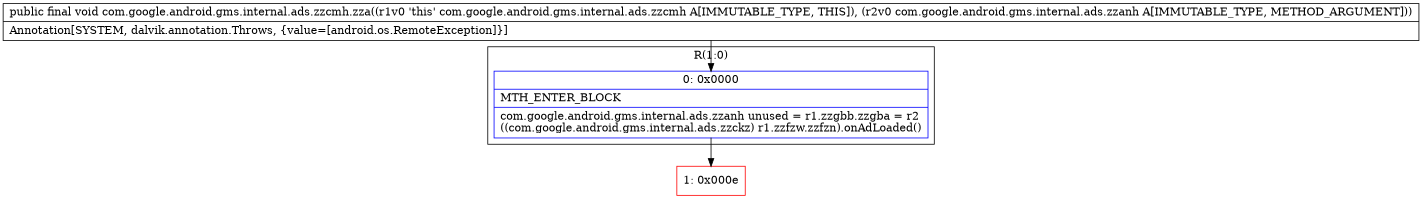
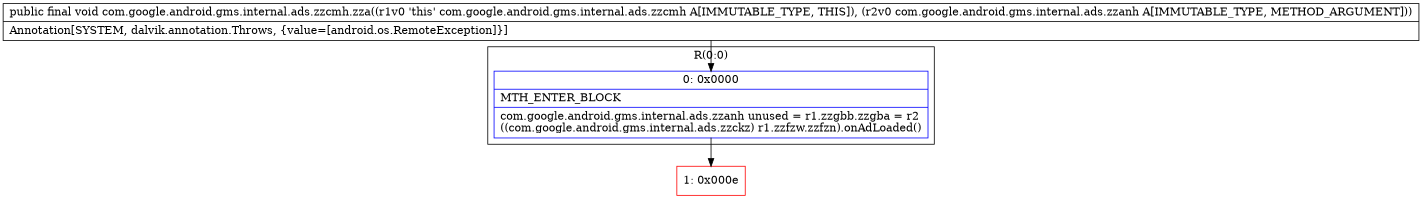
cluster "R(1:0)": label "R(1:0)" -> "R(0:0)"
